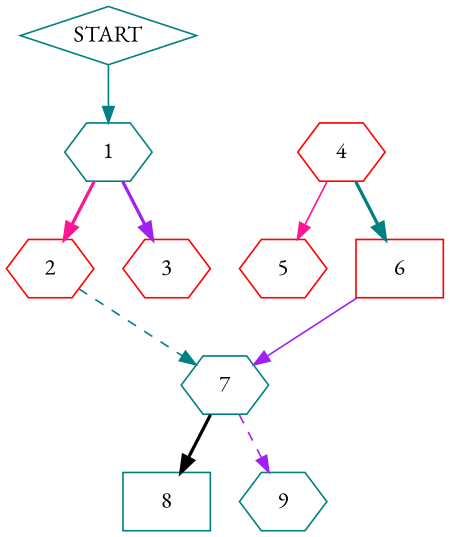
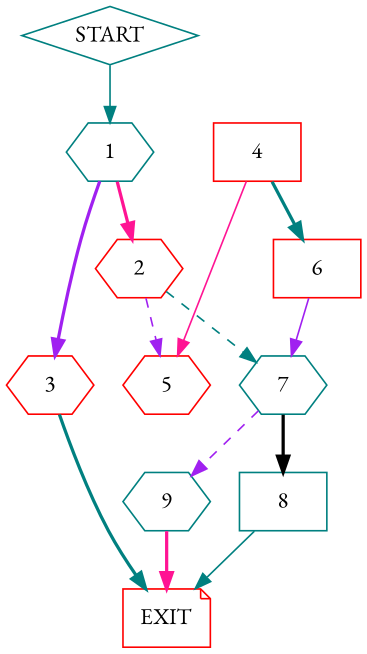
node "4": shape hexagon -> box
edge "2" -> "5": added
node "EXIT": added
